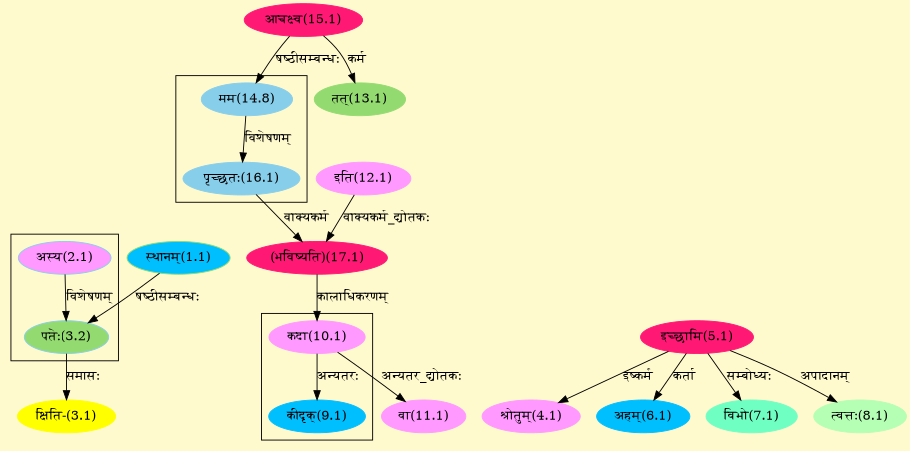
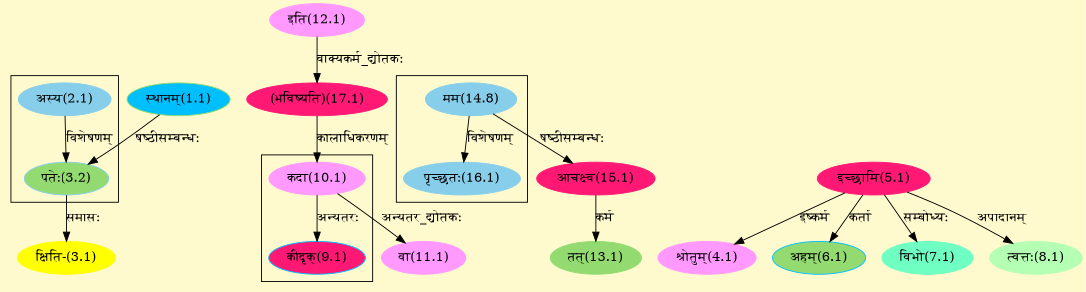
edge "आचक्ष्व(15.1)" -> "मम(14.8)": reversed
edge "पृच्छतः(16.1)" -> "(भविष्यति)(17.1)": removed, label "वाक्यकर्म"
node "अस्य(2.1)": fillcolor #ff99ff -> #87ceeb
node "कीदृक्(9.1)": fillcolor #00bfff -> #ff1975
node "अहम्(6.1)": fillcolor #00bfff -> #93db70
